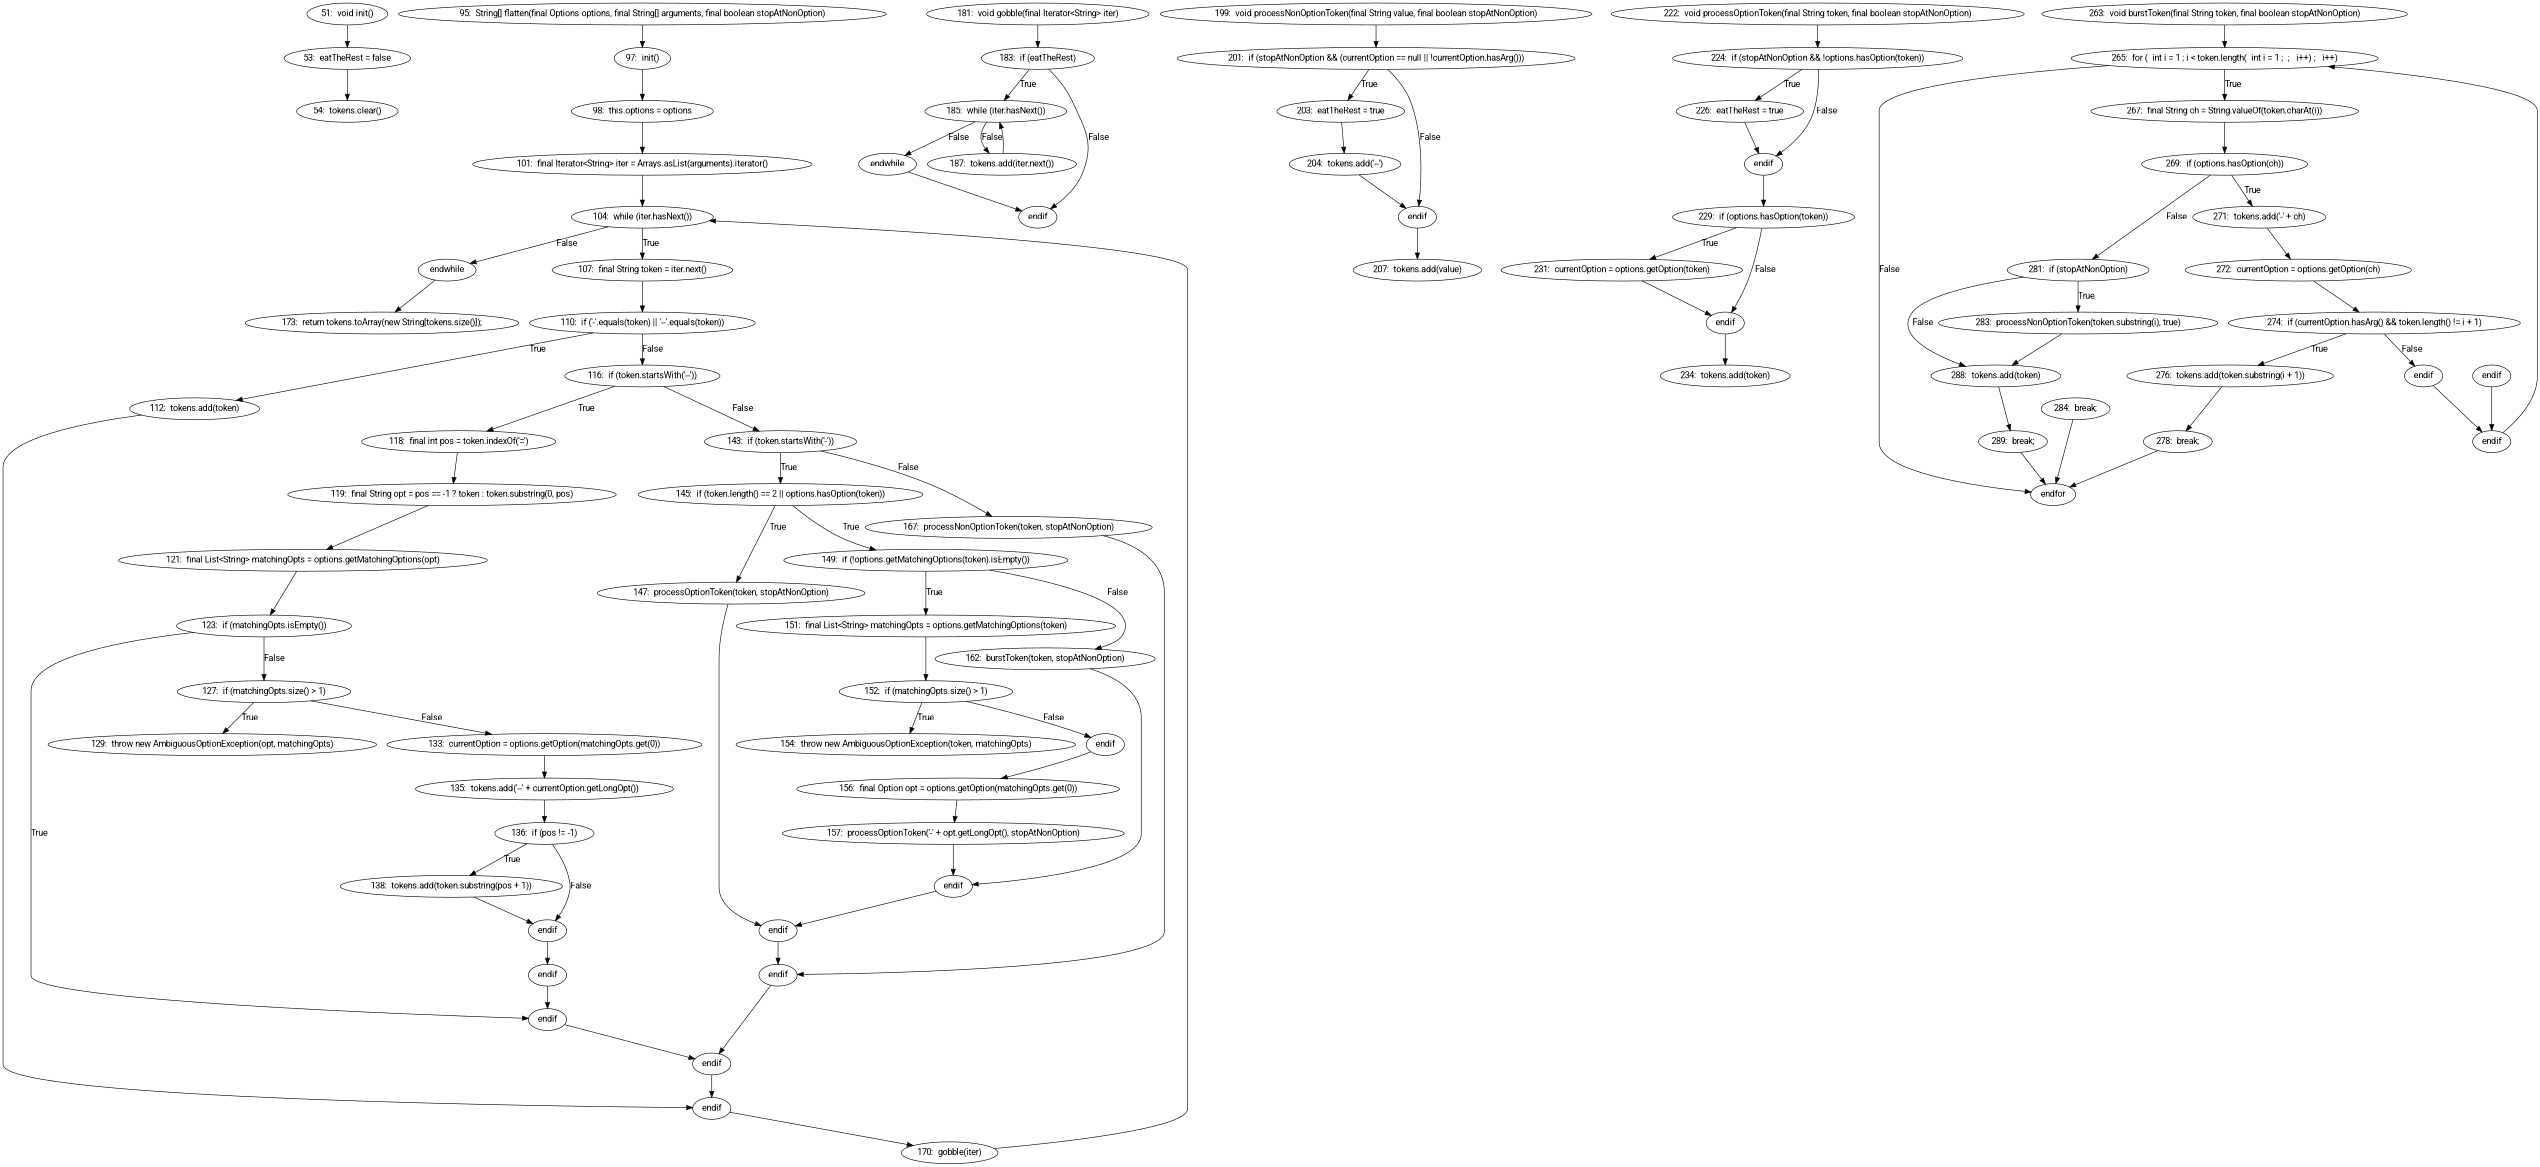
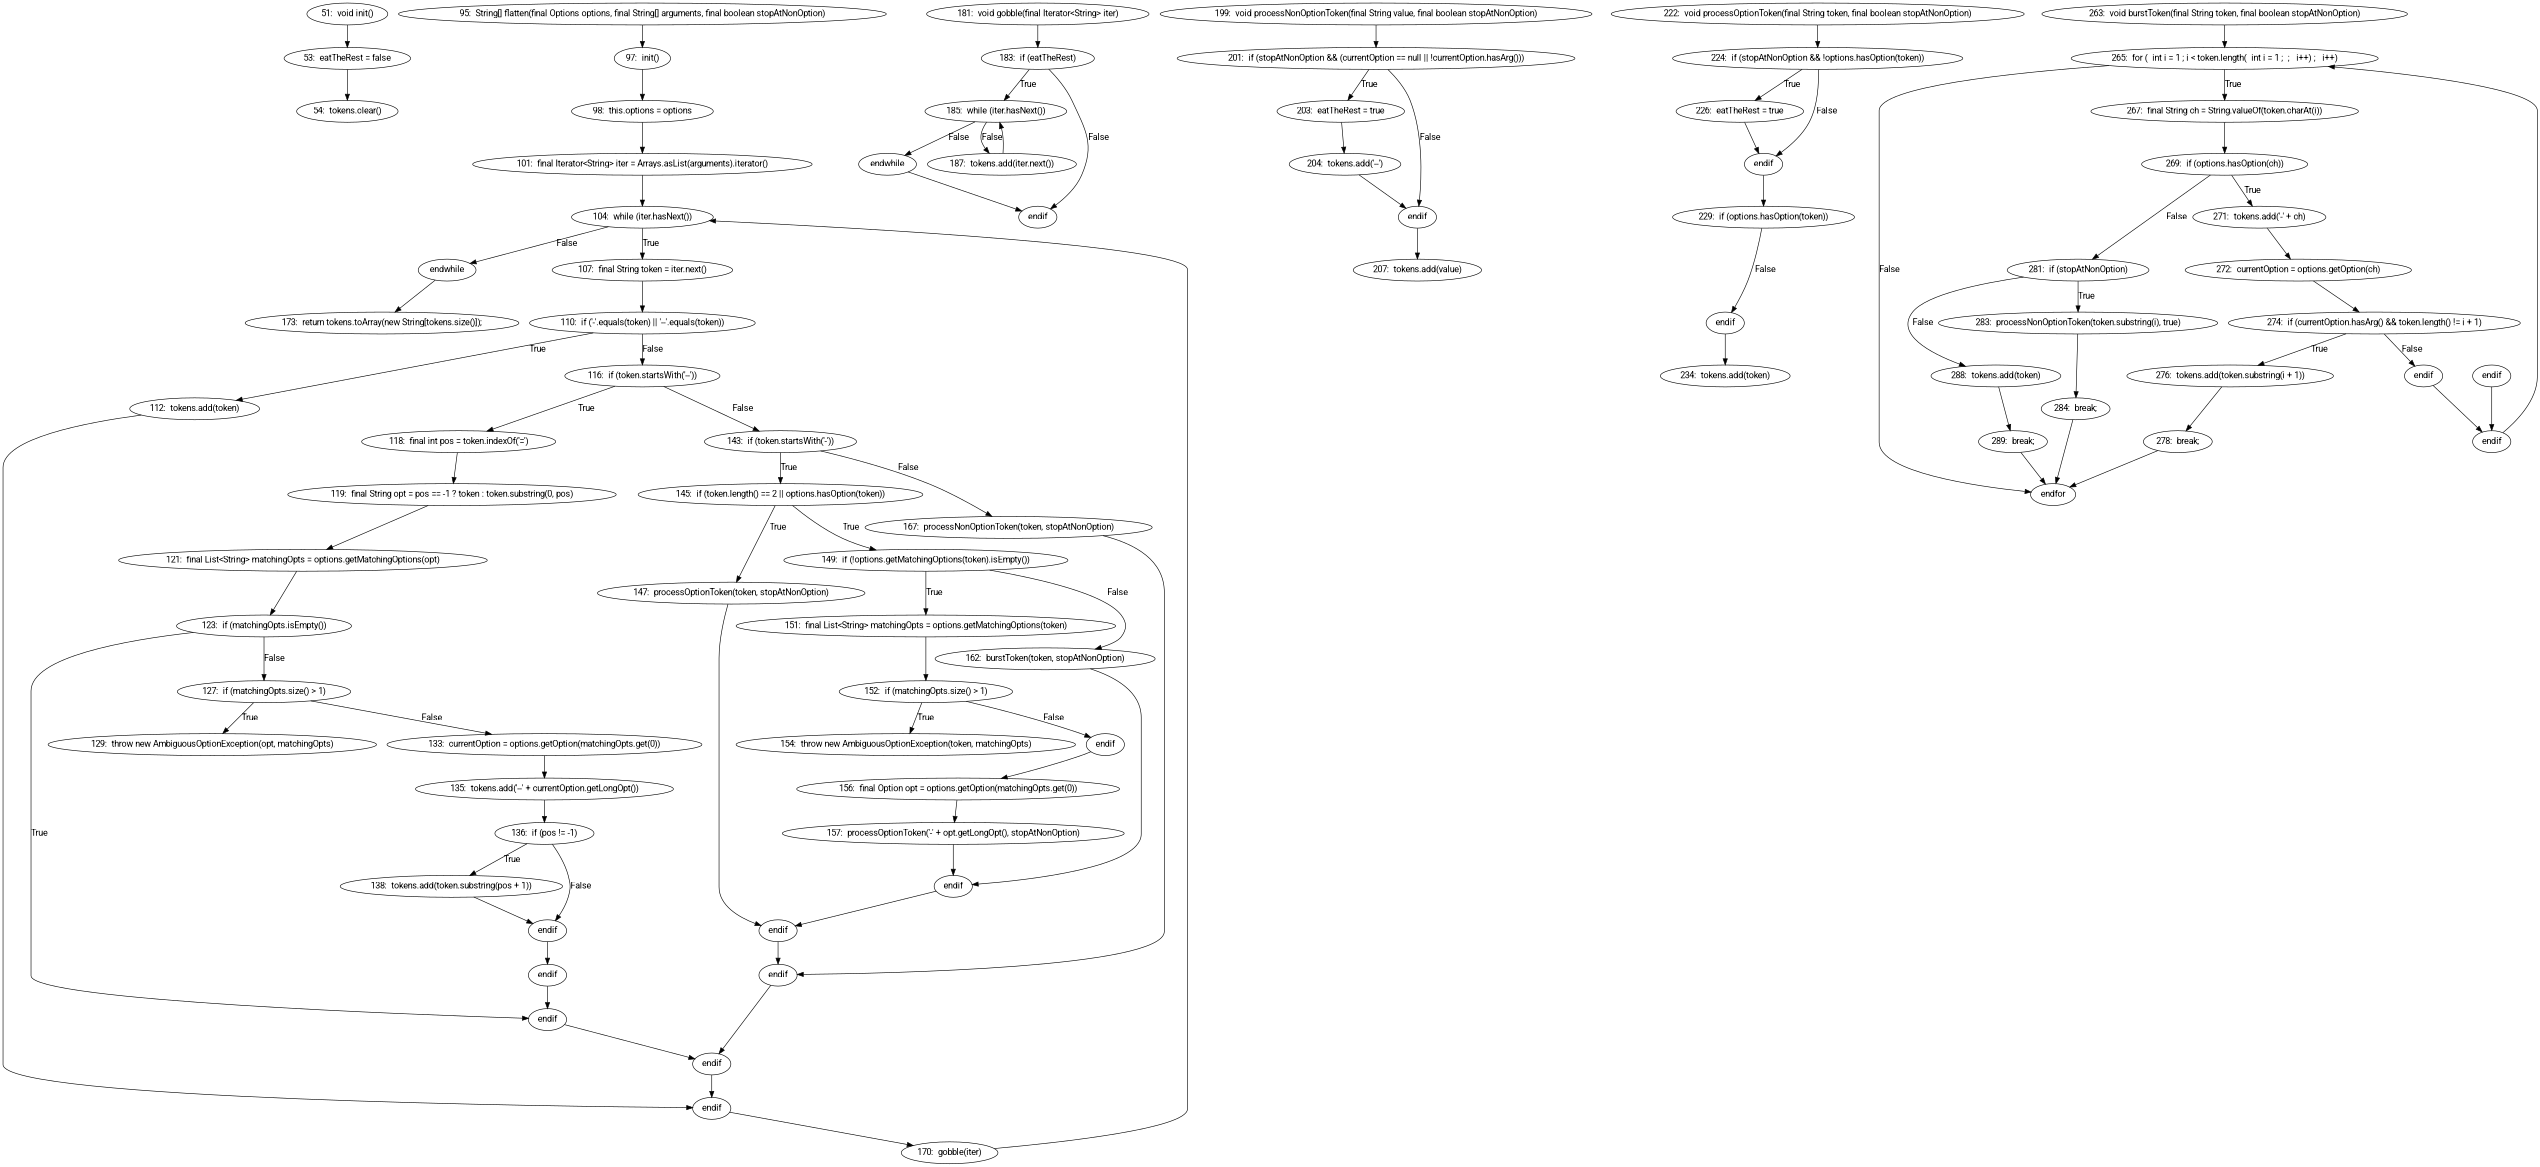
node "231:  currentOption = options.getOption(token)": removed
edge "283:  processNonOptionToken(token.substring(i), true)" -> "288:  tokens.add(token)": now "283:  processNonOptionToken(token.substring(i), true)" -> "284:  break;"
